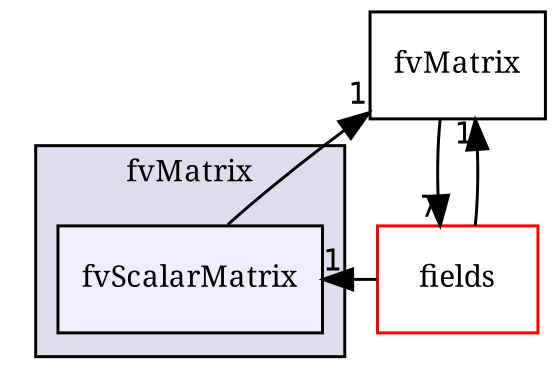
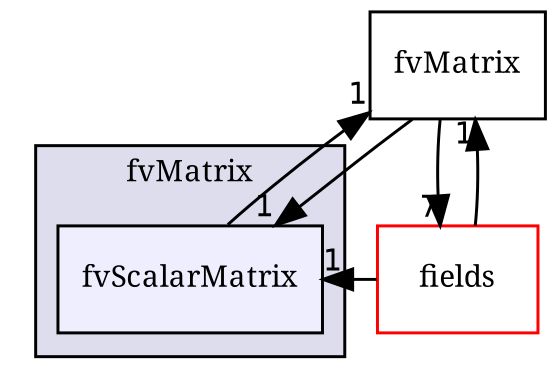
edge "fvMatrix" -> "fvScalarMatrix": added
